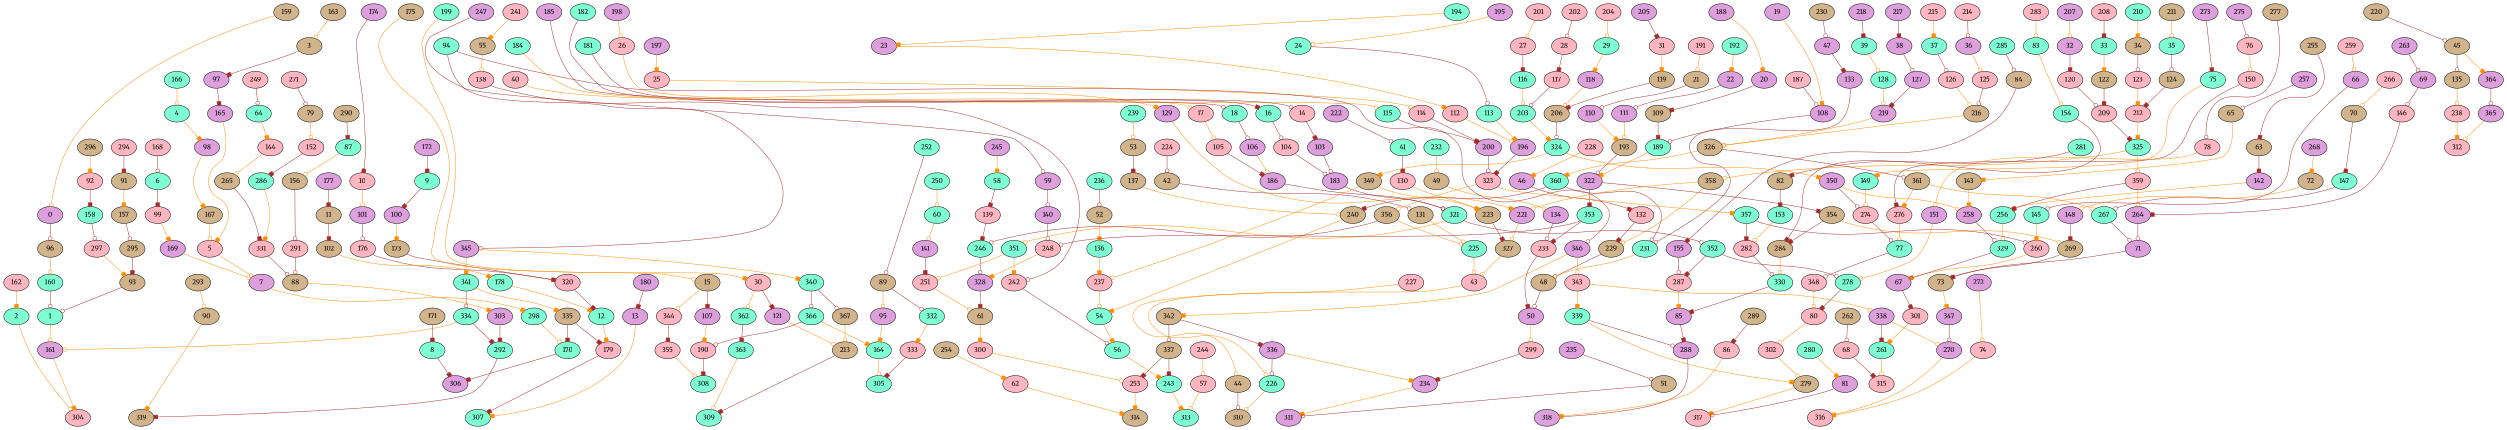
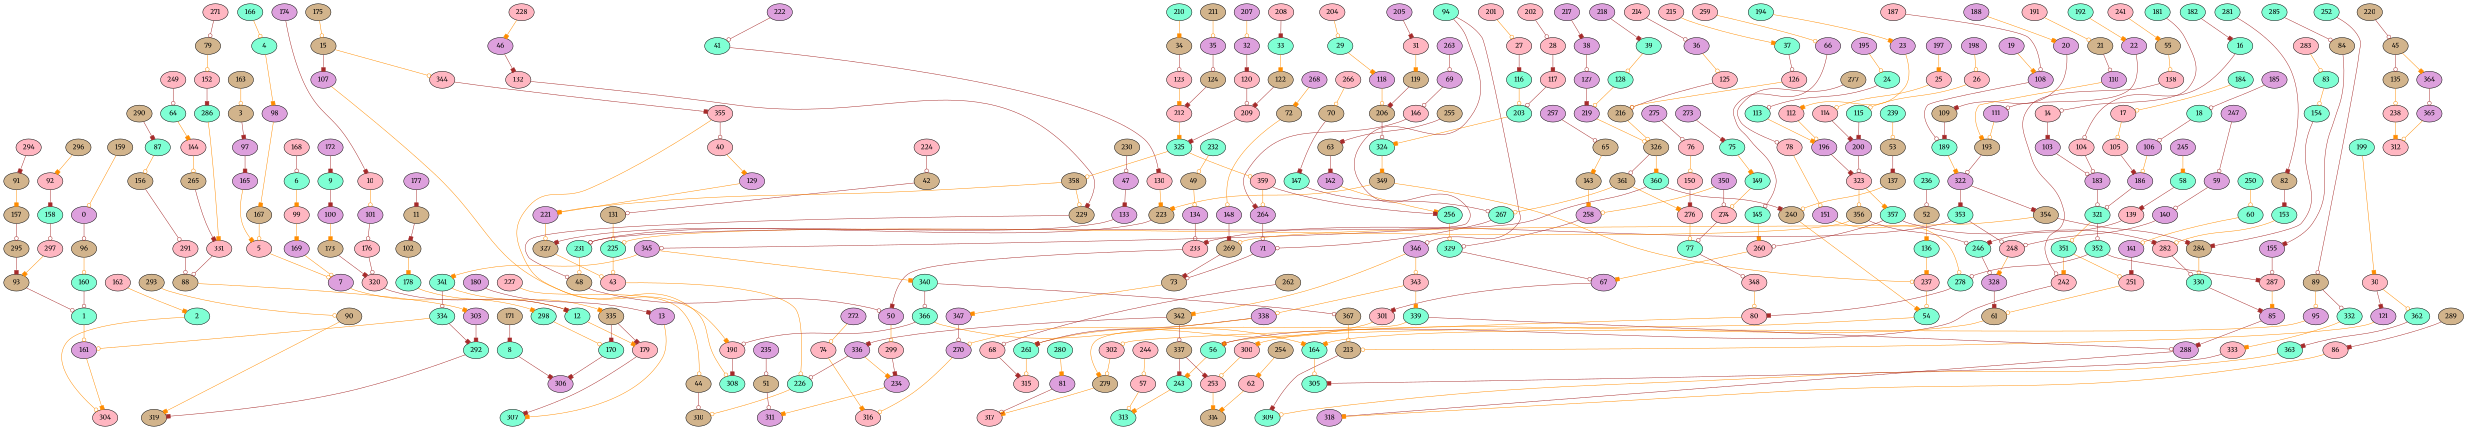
node "35": fillcolor aquamarine -> plum
edge "355" -> "40": added
edge "324" -> "350": removed
edge "6" -> "99": color brown -> darkorange
